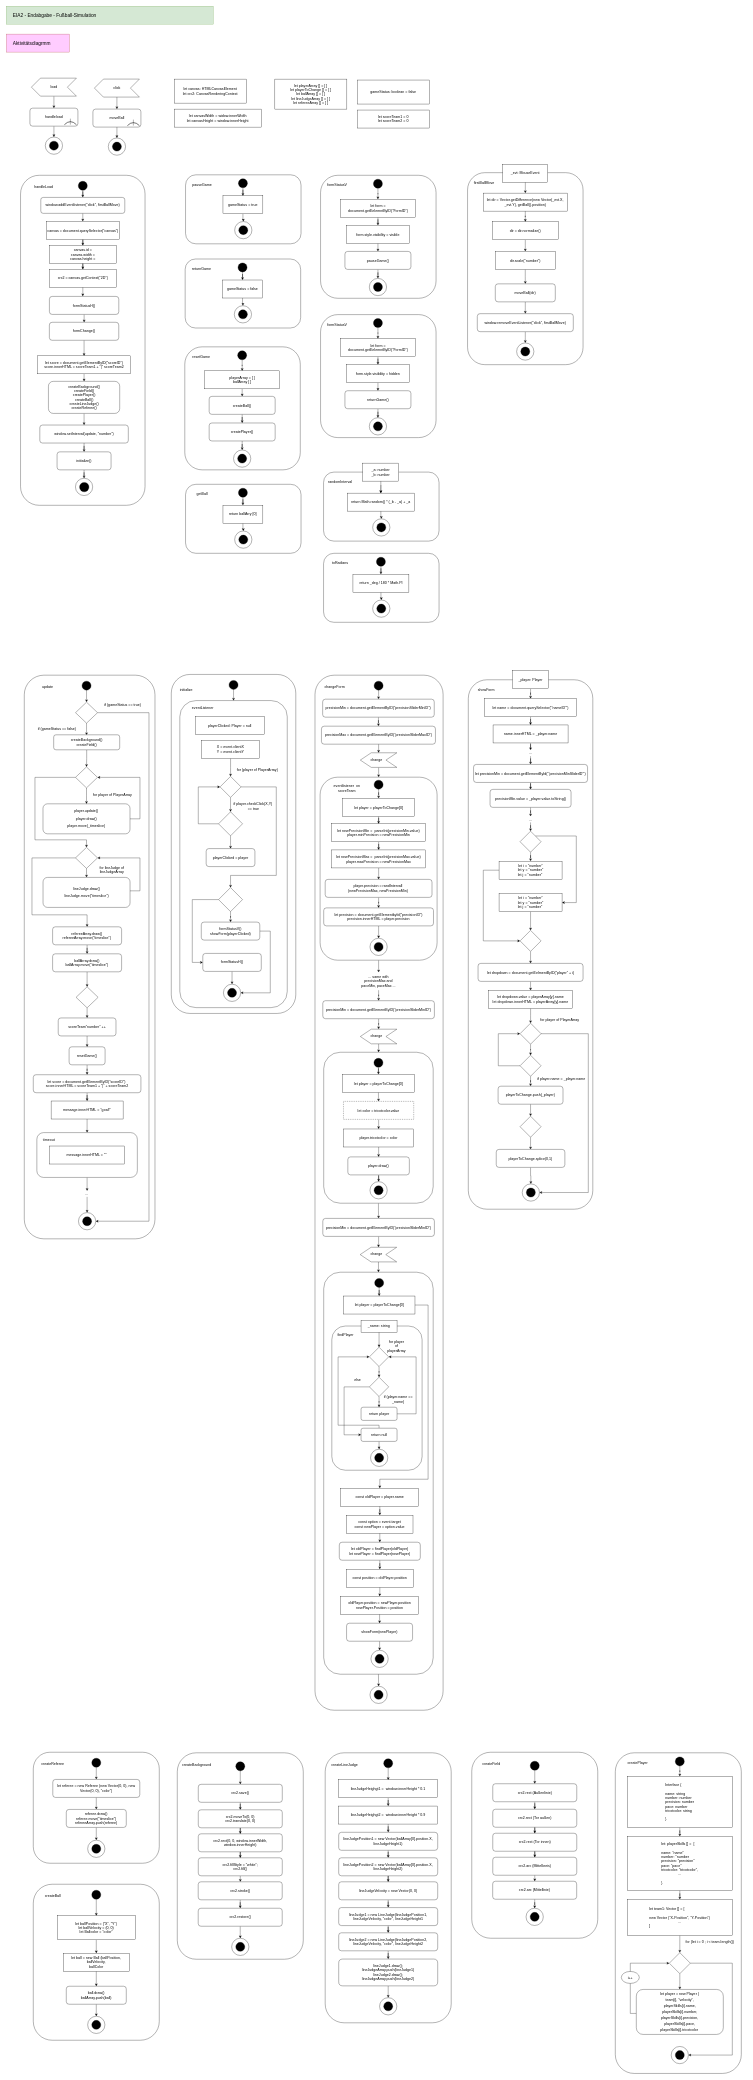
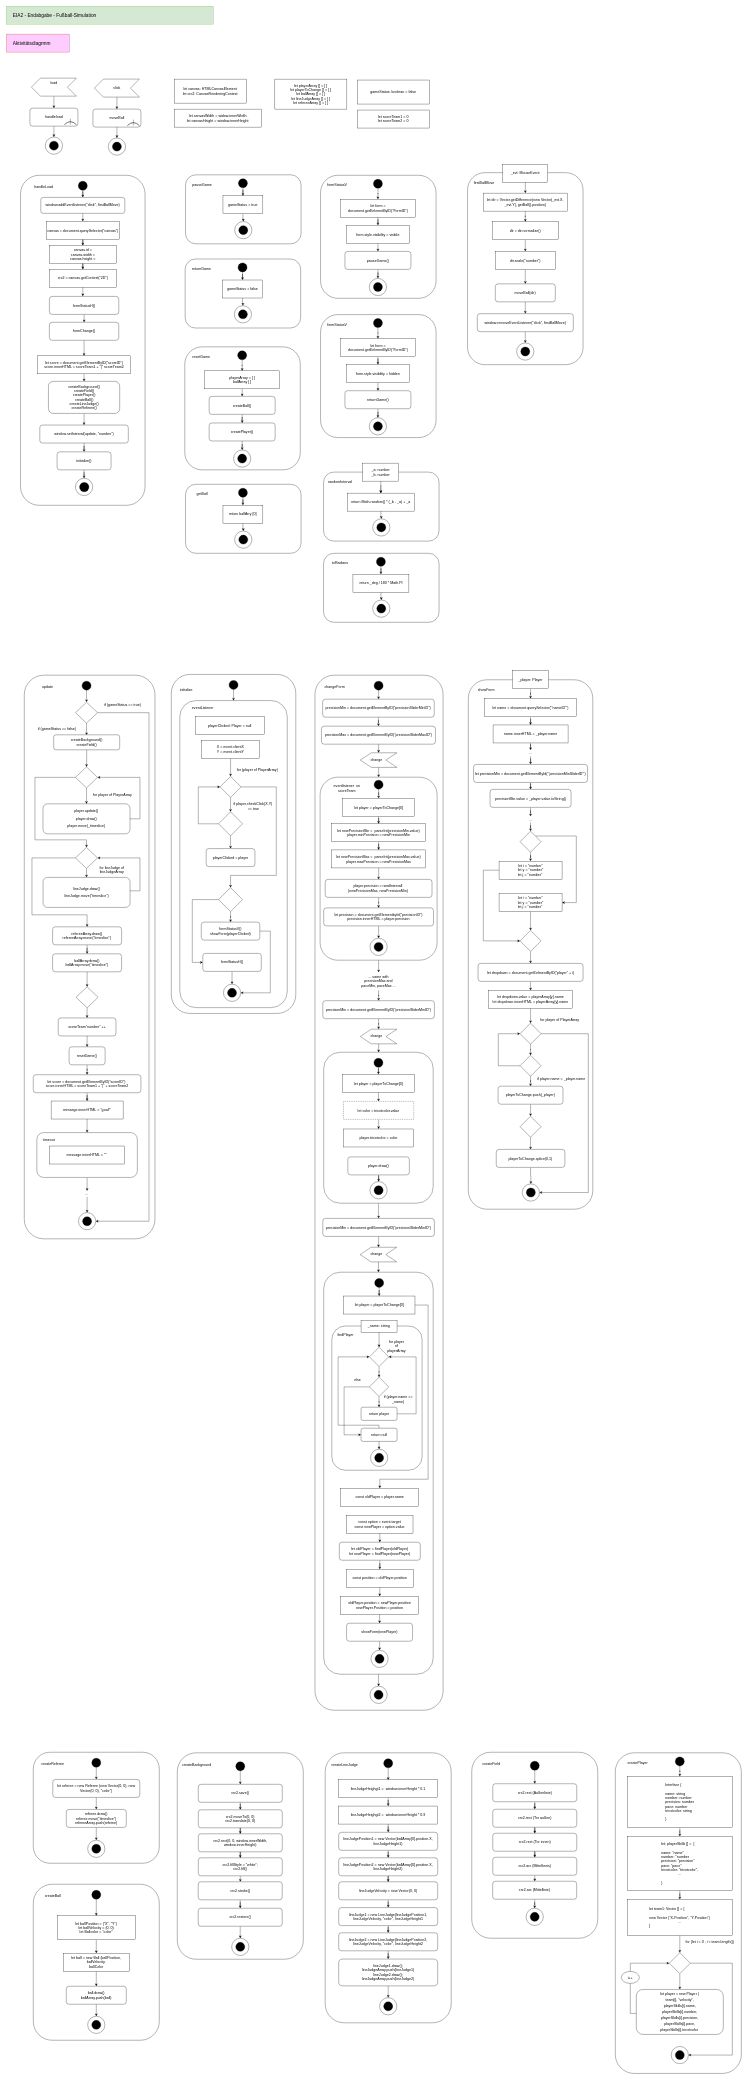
node "load": moved (54, 87) -> (54, 83)
edge "player.tricotcolor = color" -> "player.draw()": removed
edge "const oldPlayer = player.name" -> "const option = event.target const newPlayer = option.value": removed
